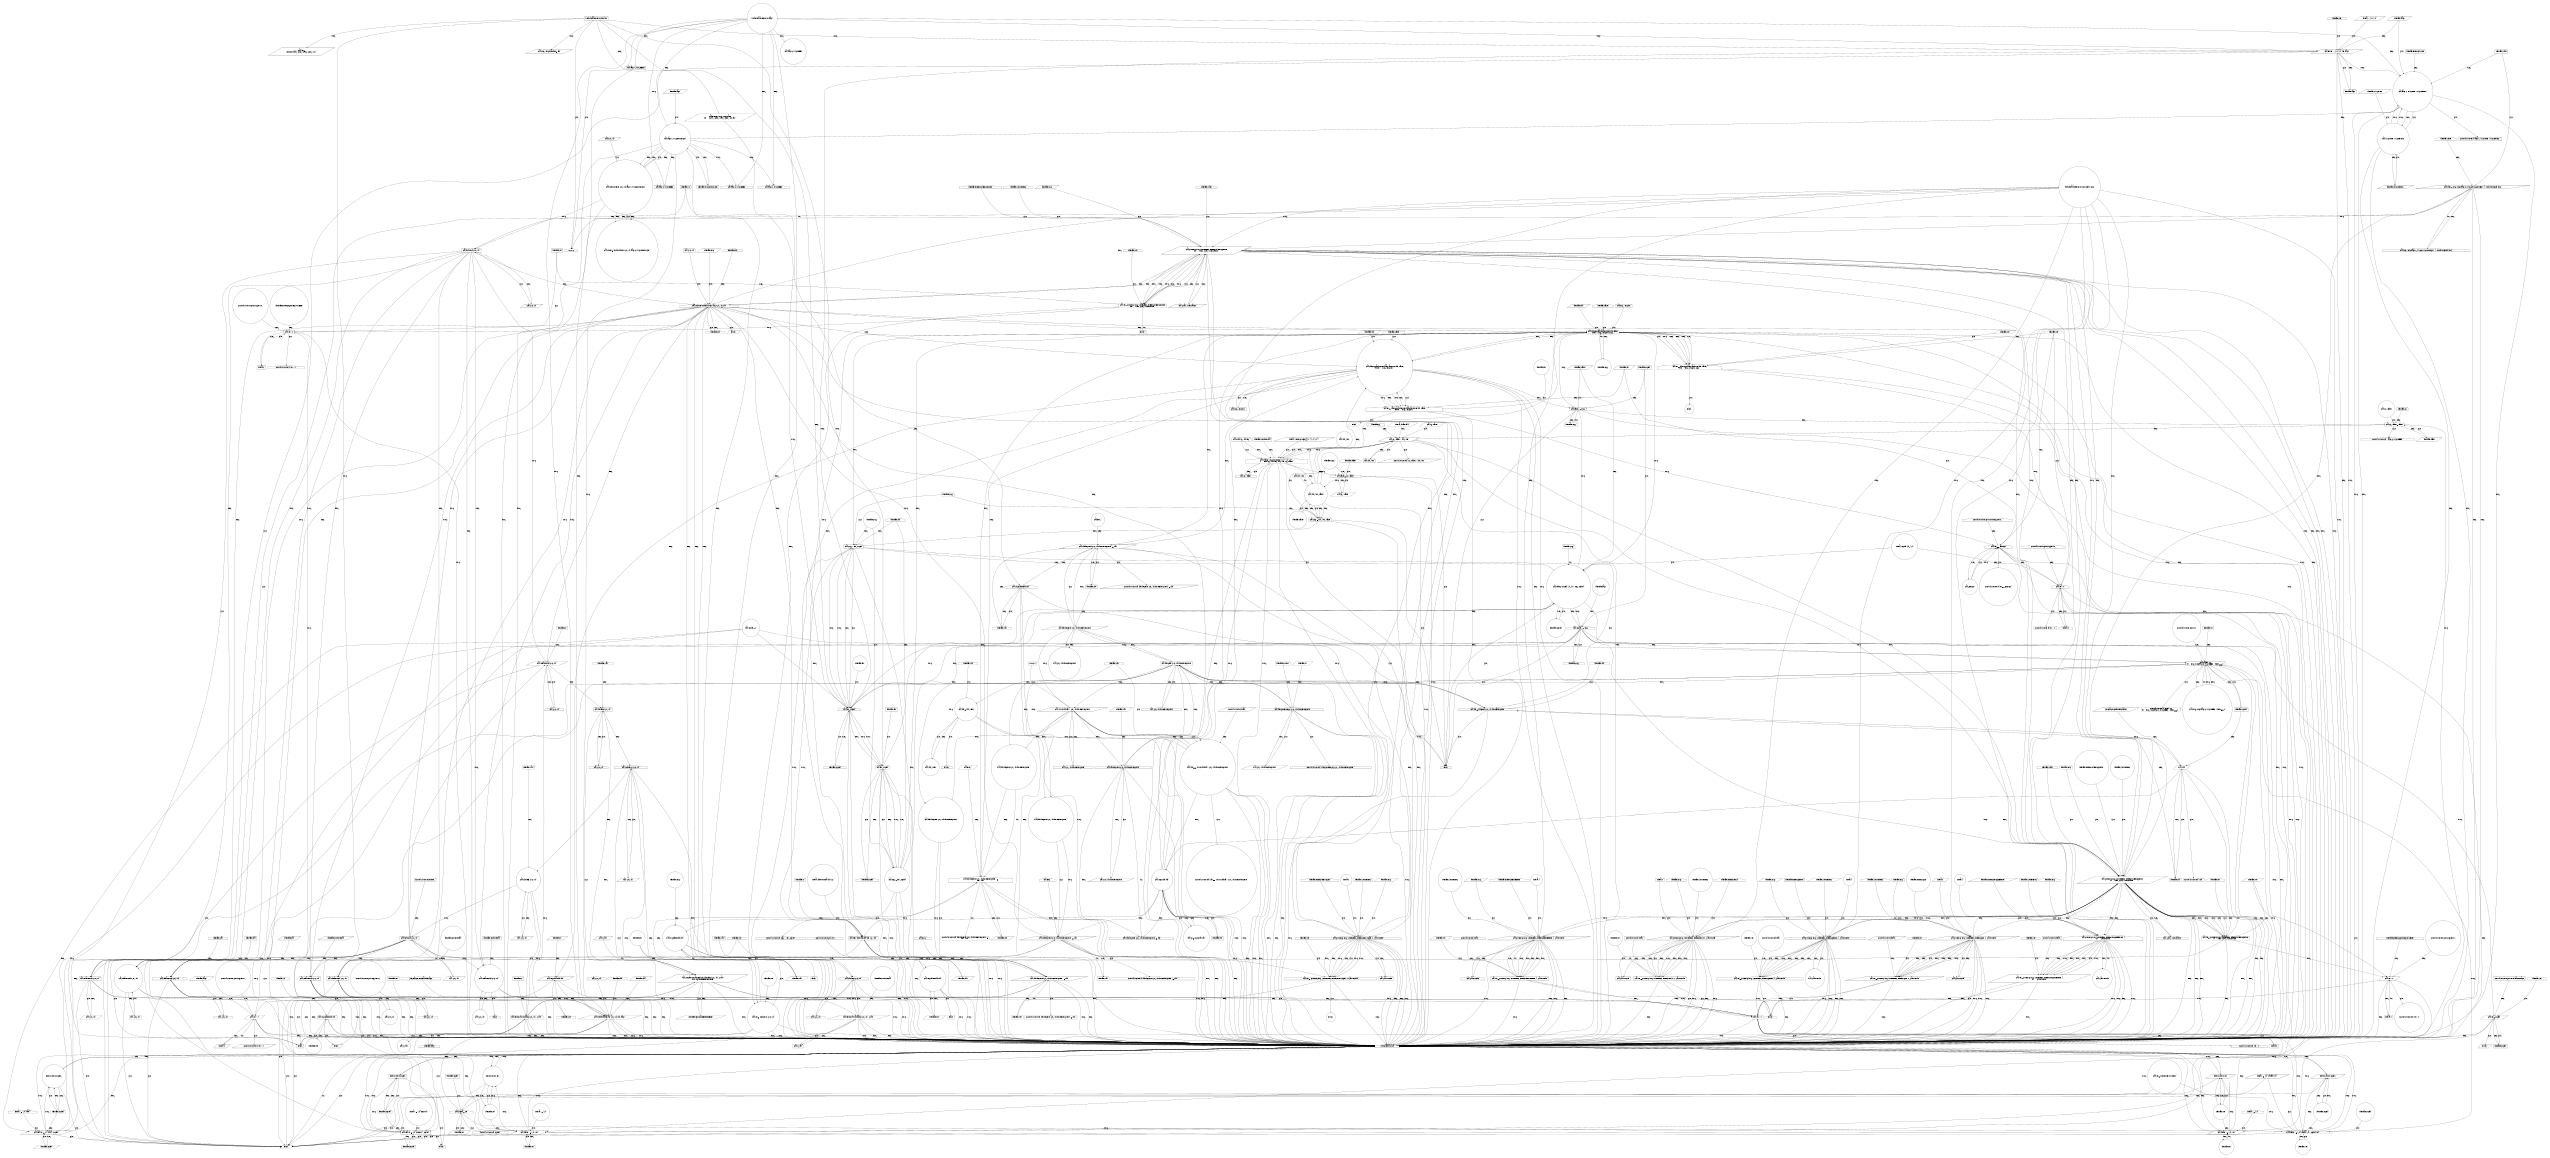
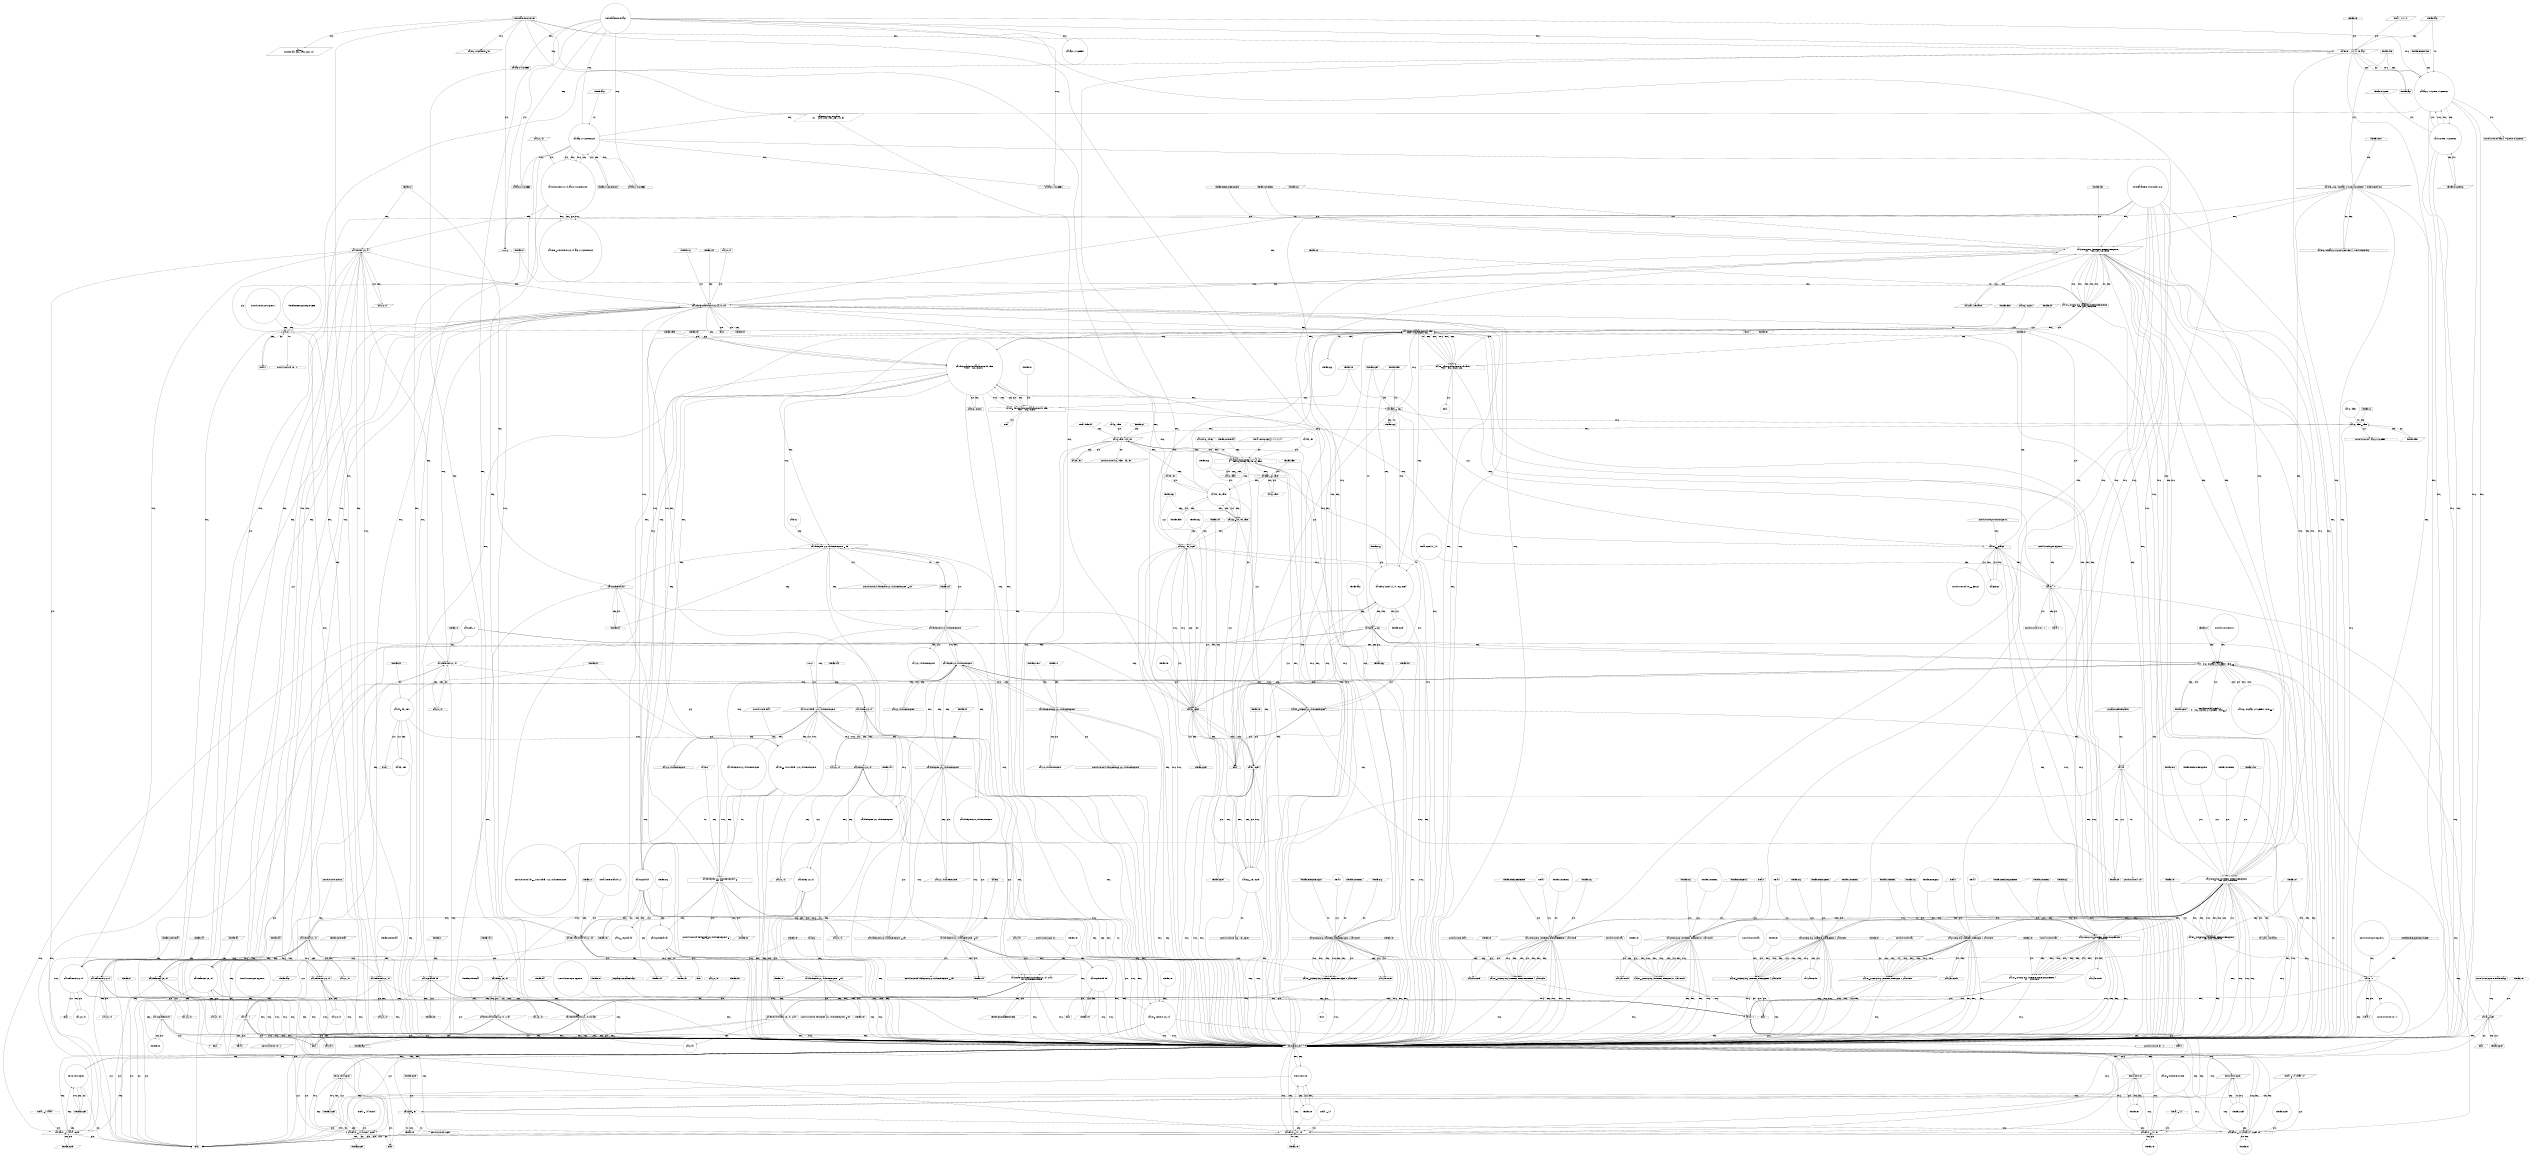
edge "(Call,sp = rxrpc_skb(skb))" -> "(Call,rxrpc_skb(skb))": removed, label "CFG:"
